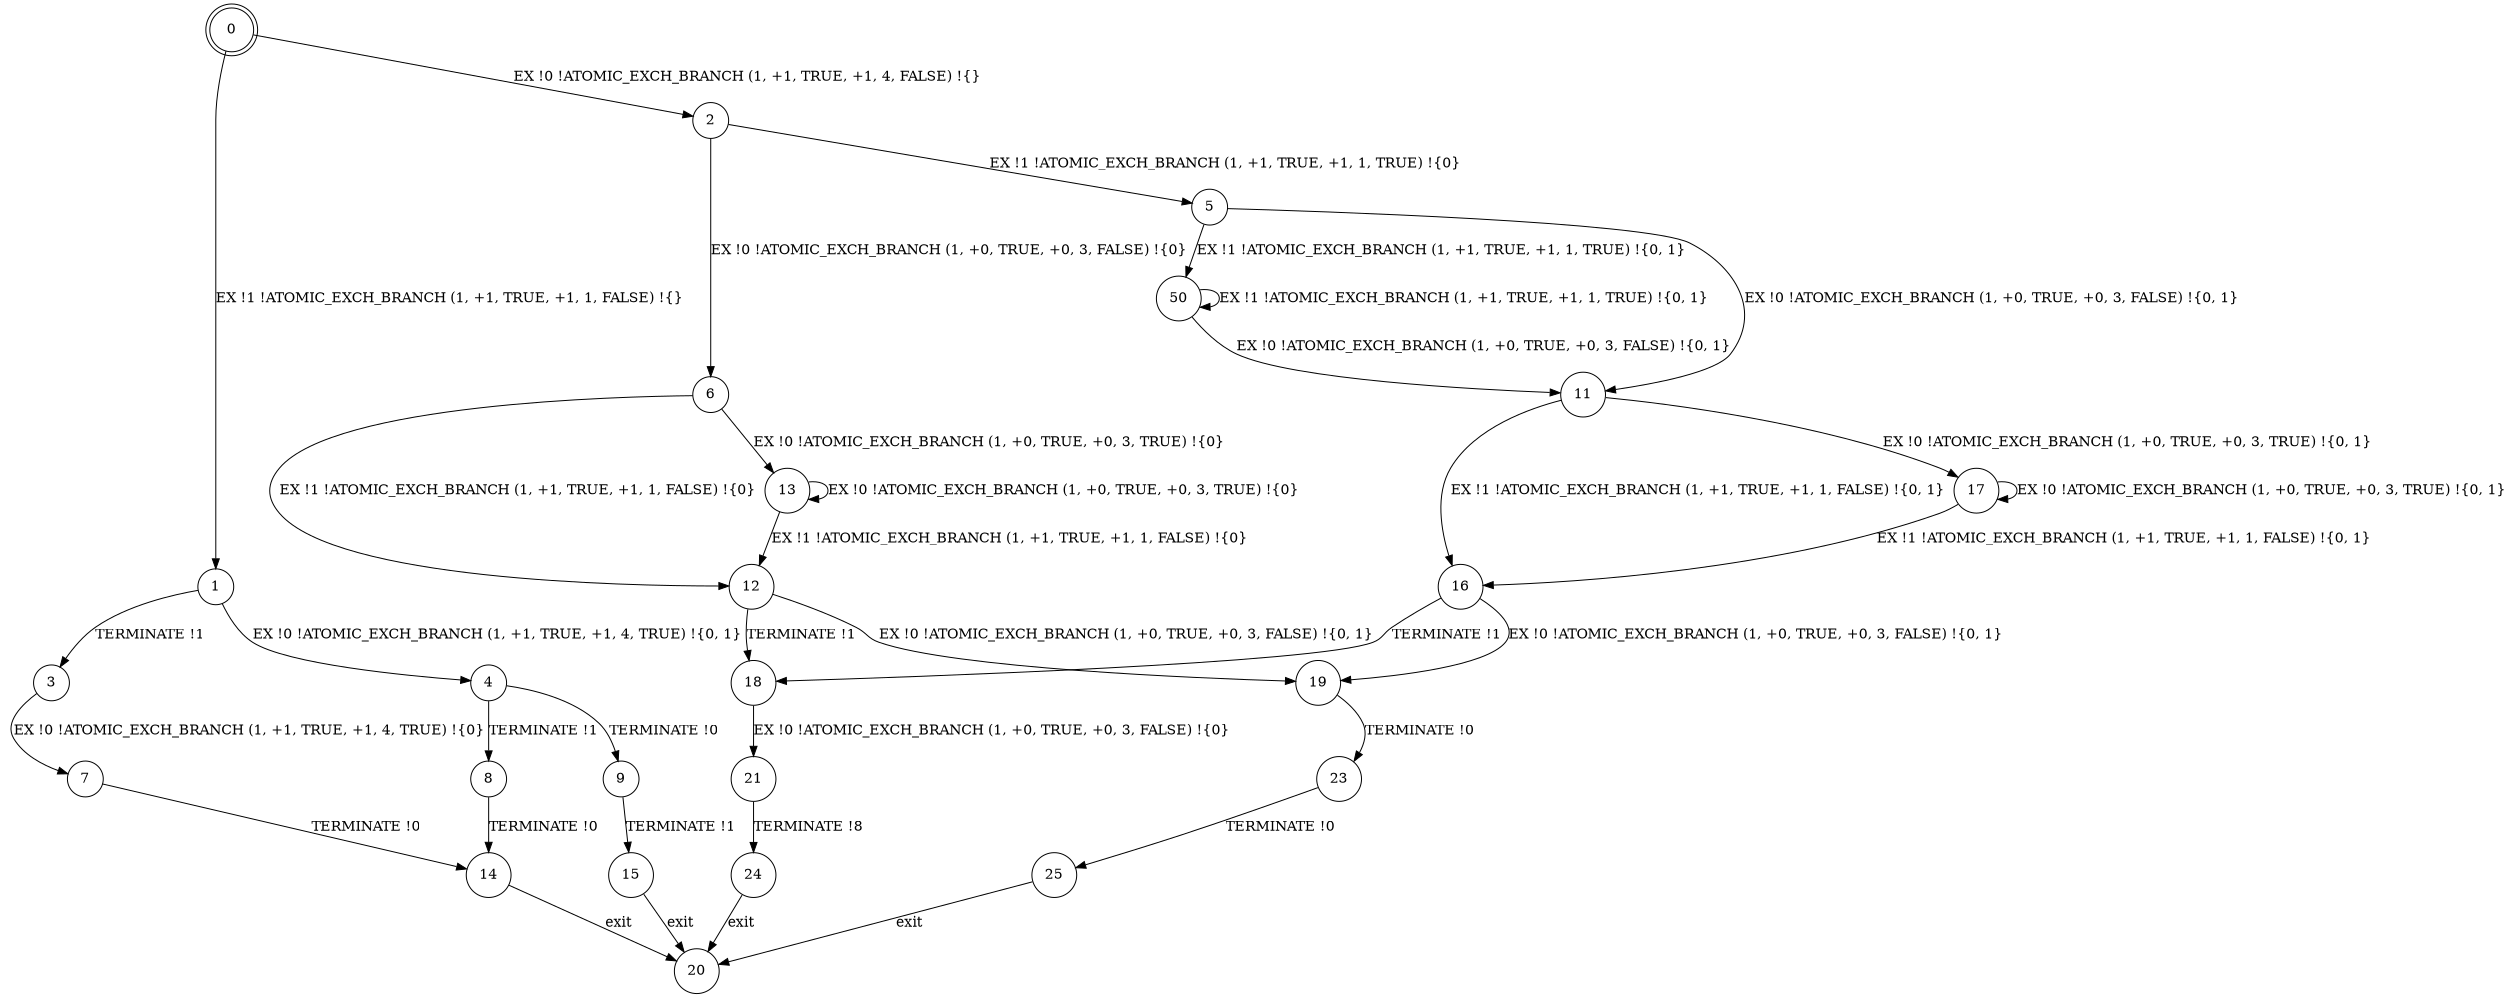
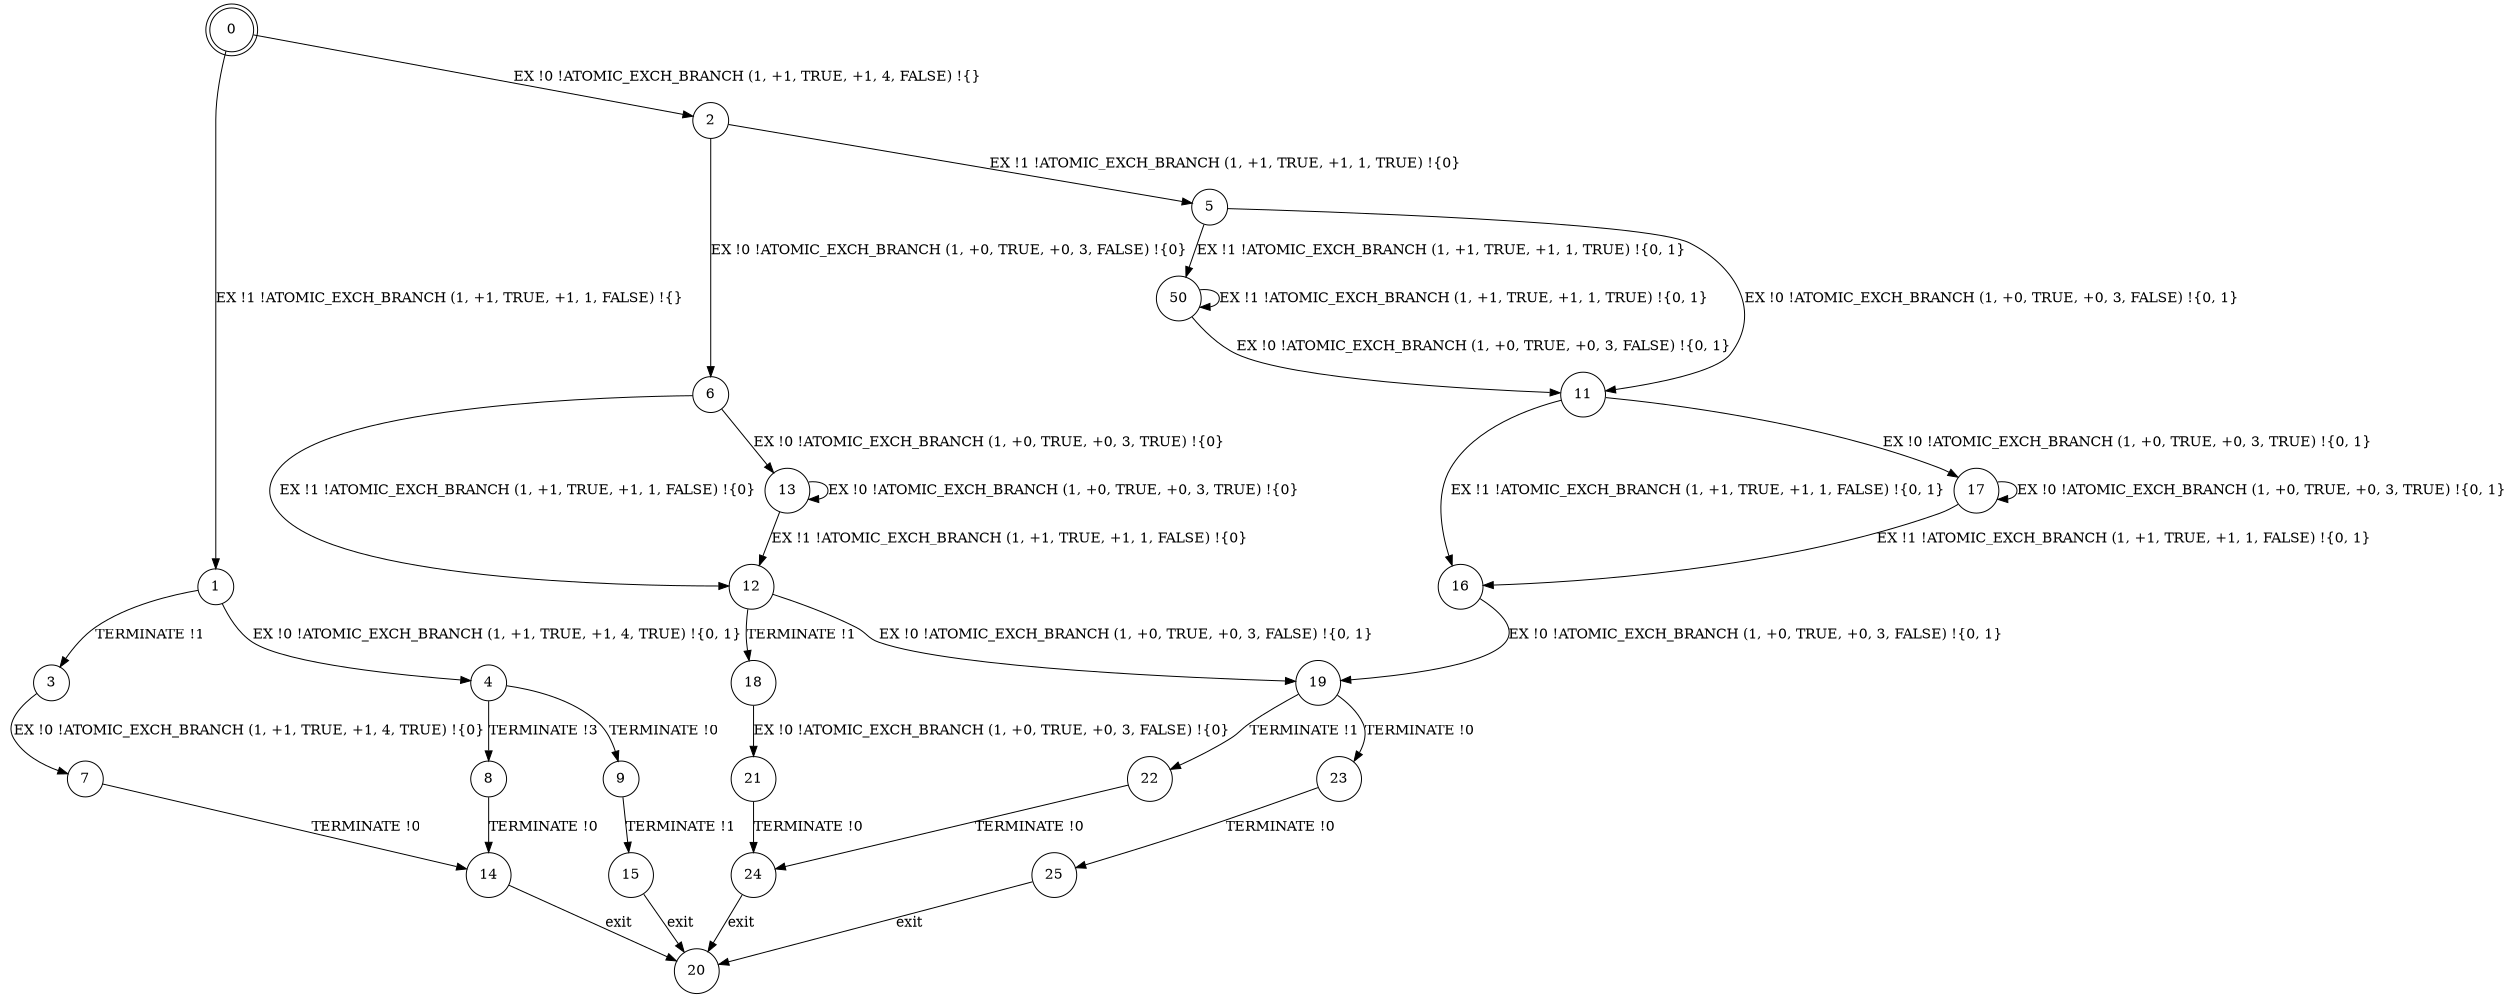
edge "16" -> "18": removed, label "TERMINATE !1"
edge "4" -> "8": label "TERMINATE !1" -> "TERMINATE !3"
node "22": added
edge "21" -> "24": label "TERMINATE !8" -> "TERMINATE !0"
